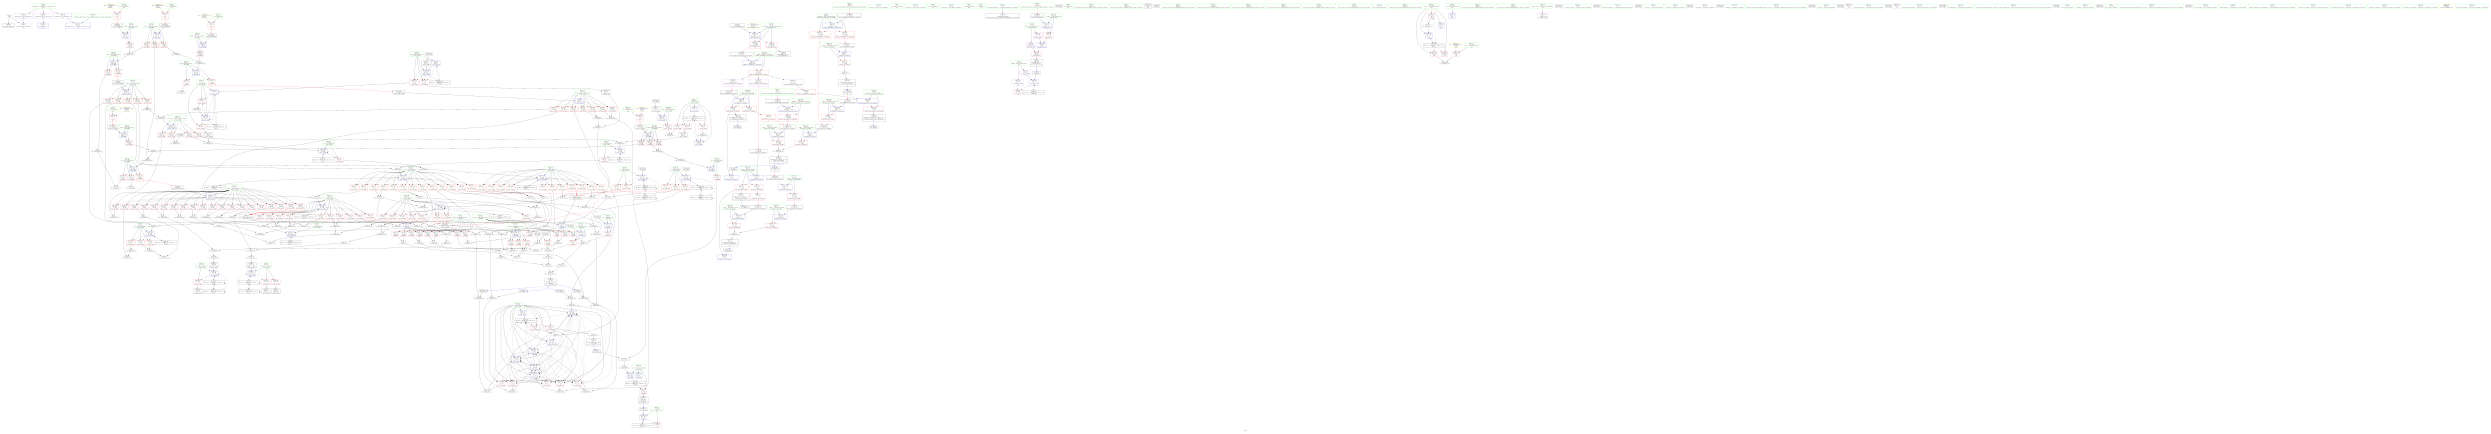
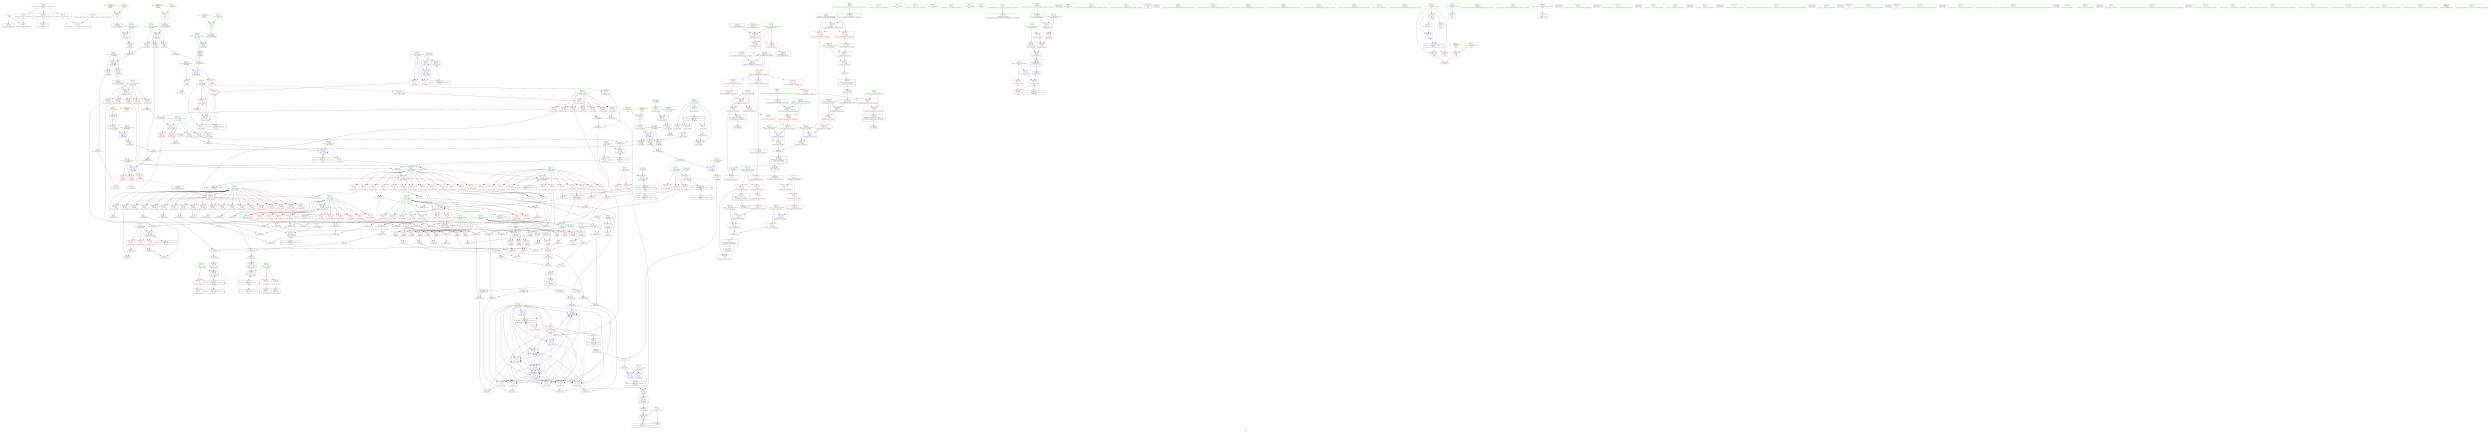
node "NodeID: 265": added
